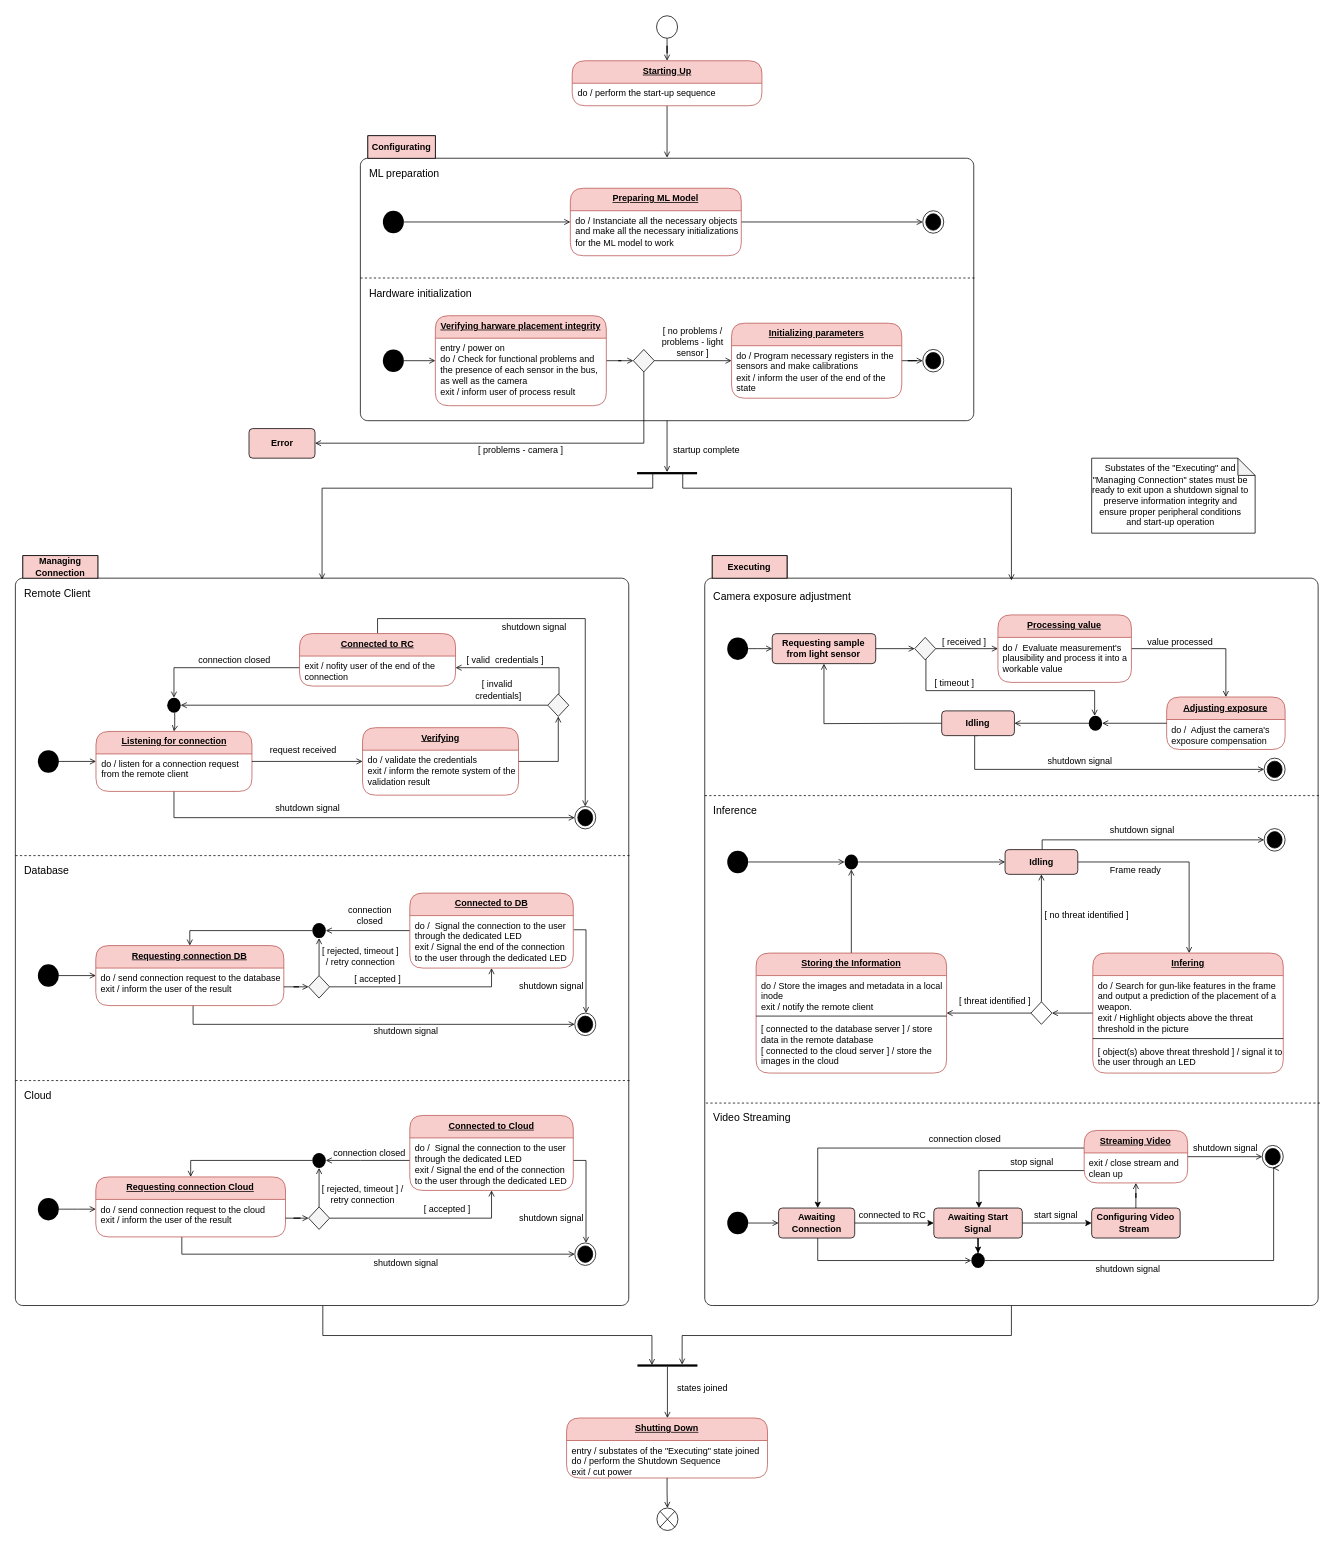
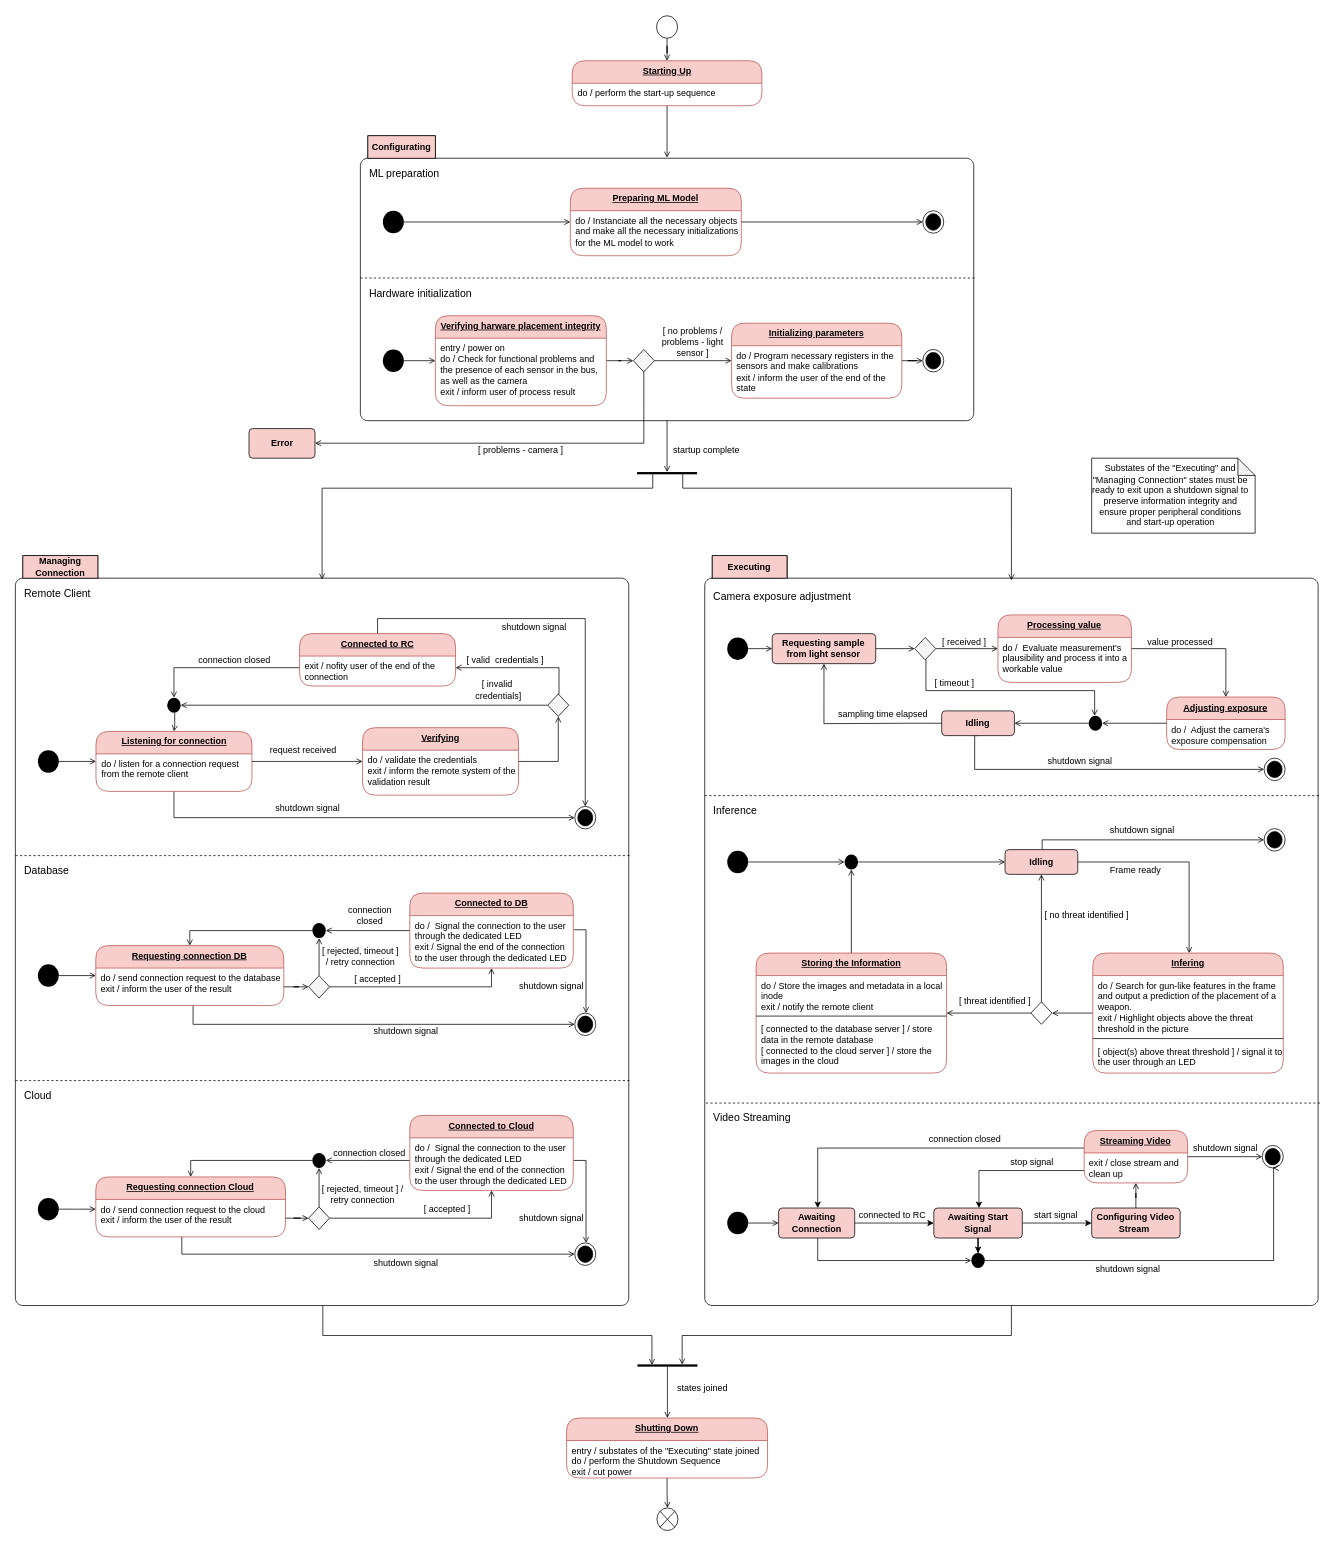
node "sampling time elapsed": added
